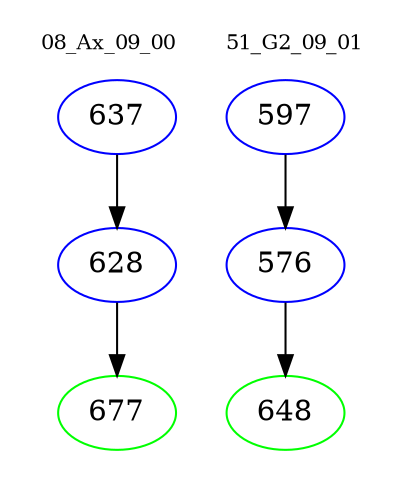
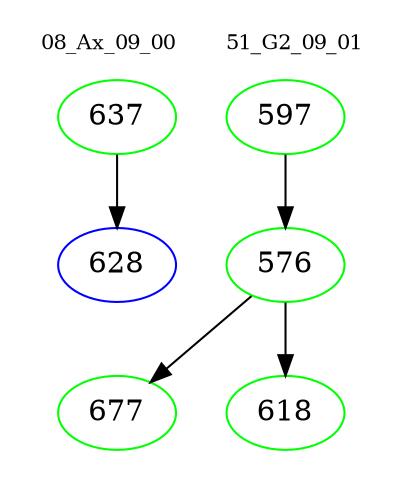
node "637": color blue -> green
node "597": color blue -> green
node "576": color blue -> green
edge "628" -> "677": now "576" -> "677"
node "648": label "648" -> "618"
